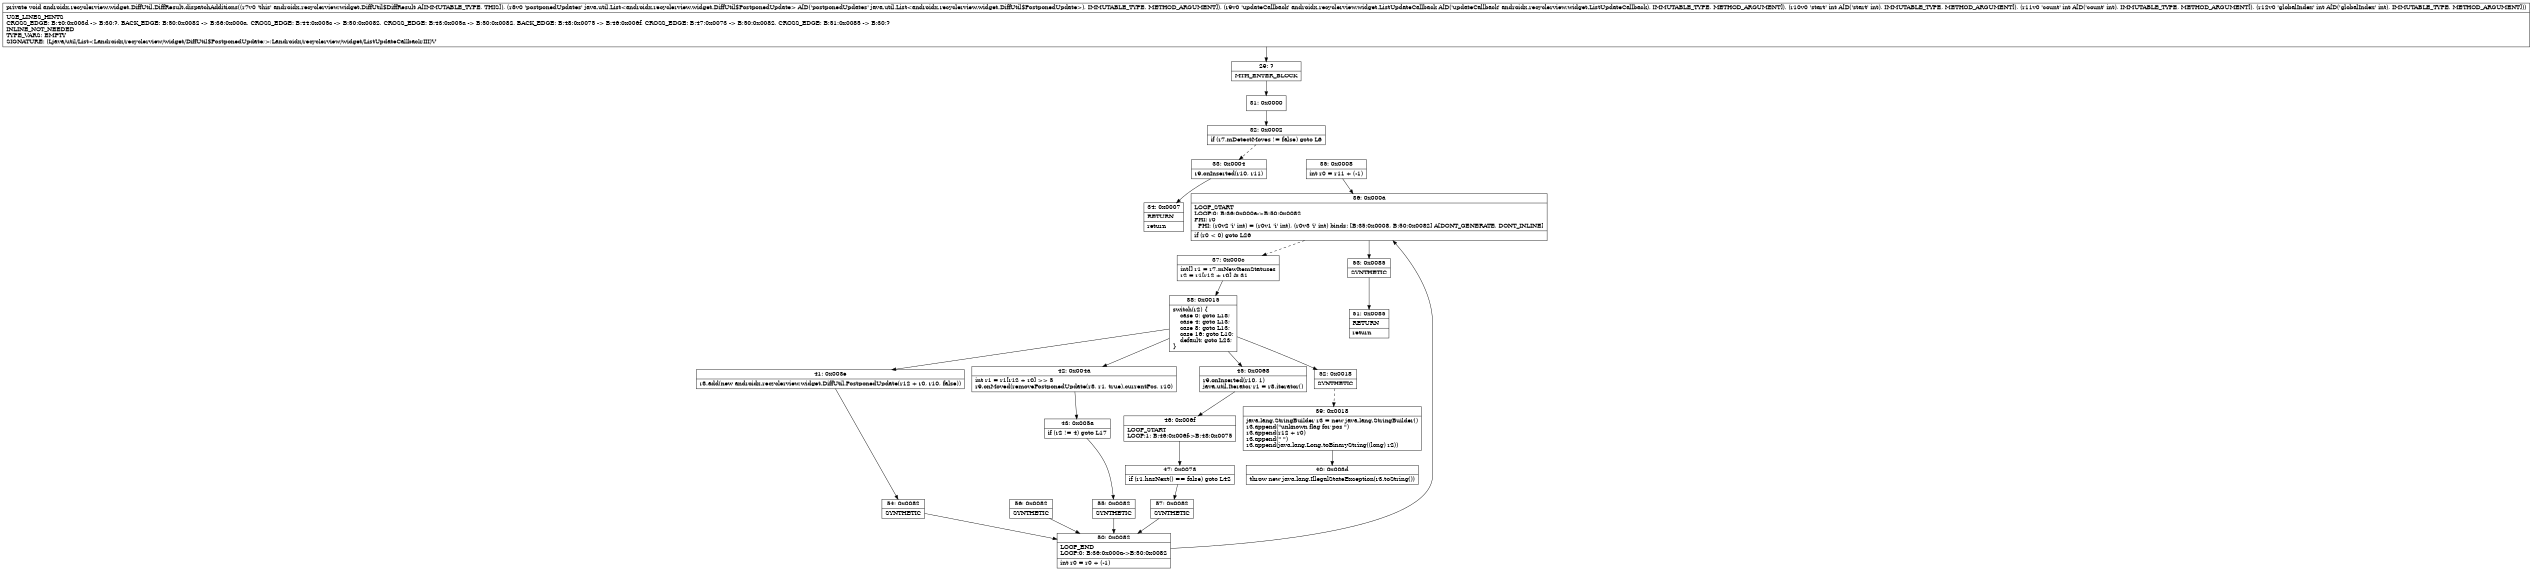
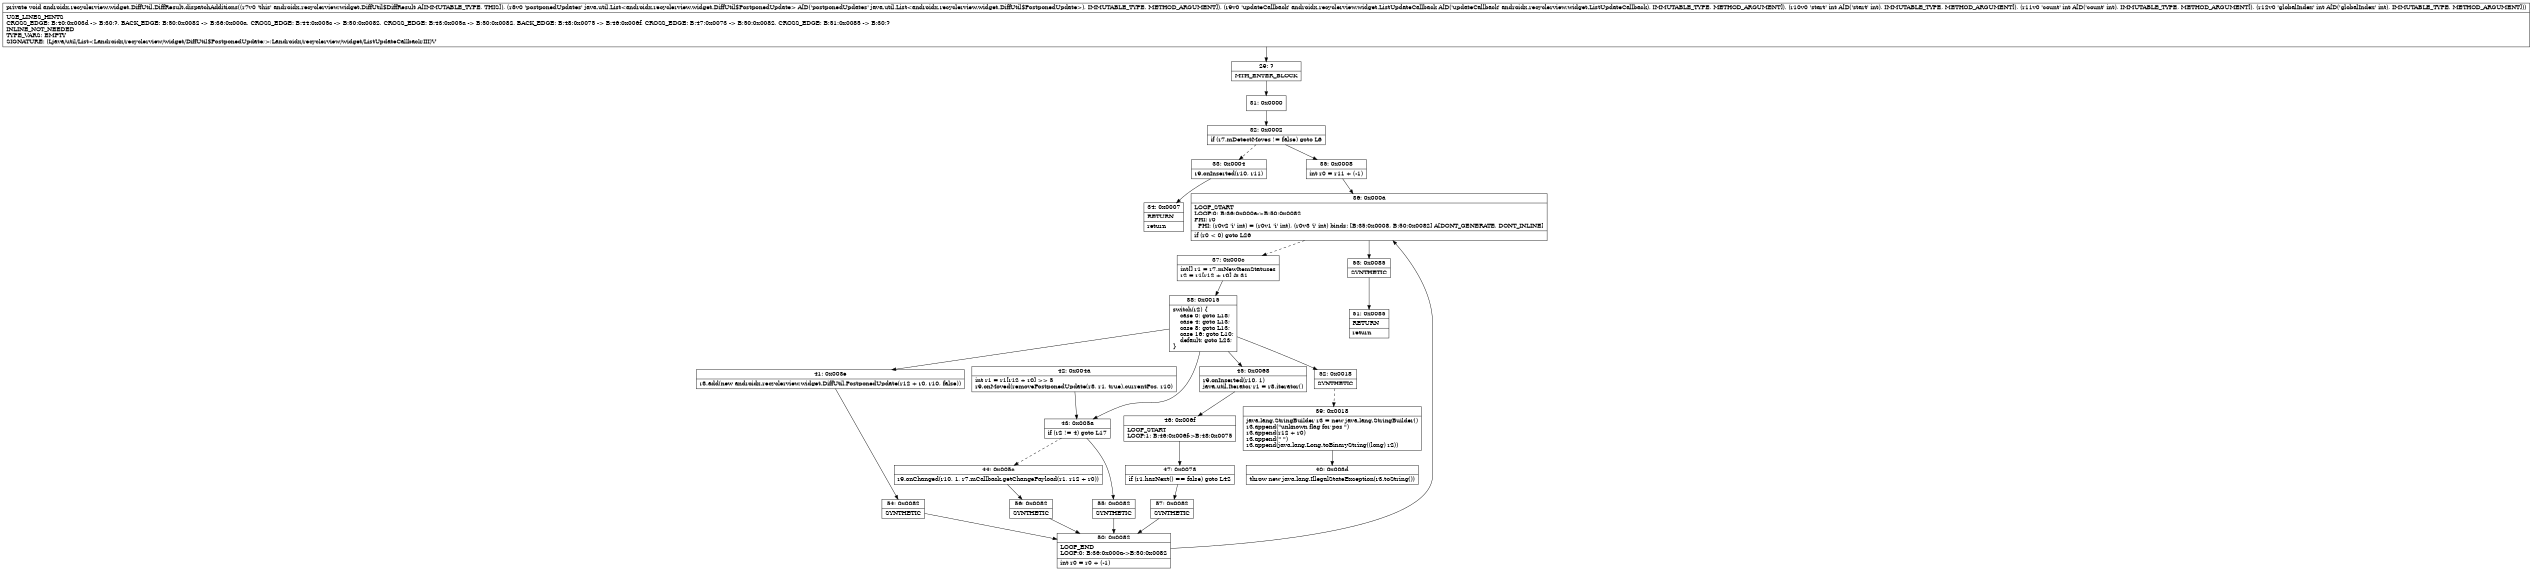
edge "32: 0x0002" -> "35: 0x0008": added
edge "38: 0x0015" -> "42: 0x004a": now "38: 0x0015" -> "43: 0x005a"
node "44: 0x005c": added
